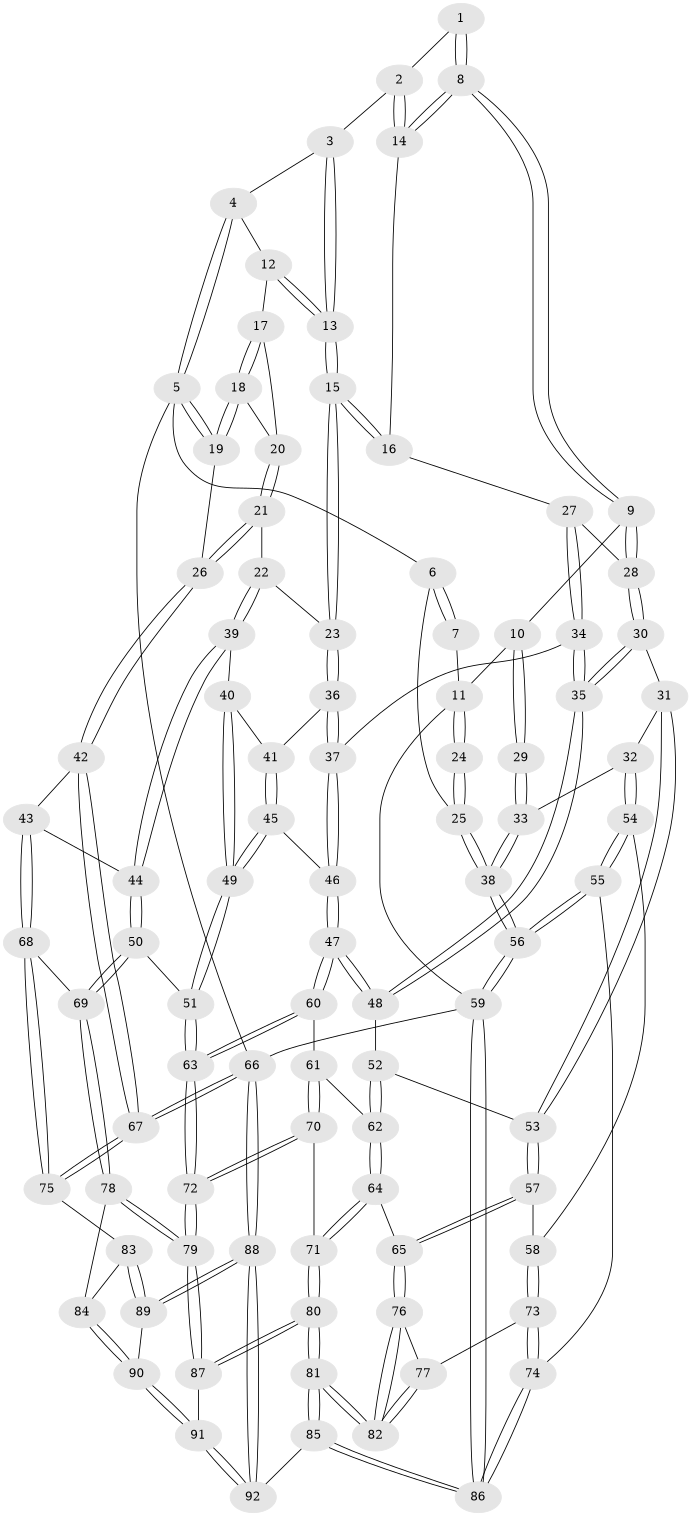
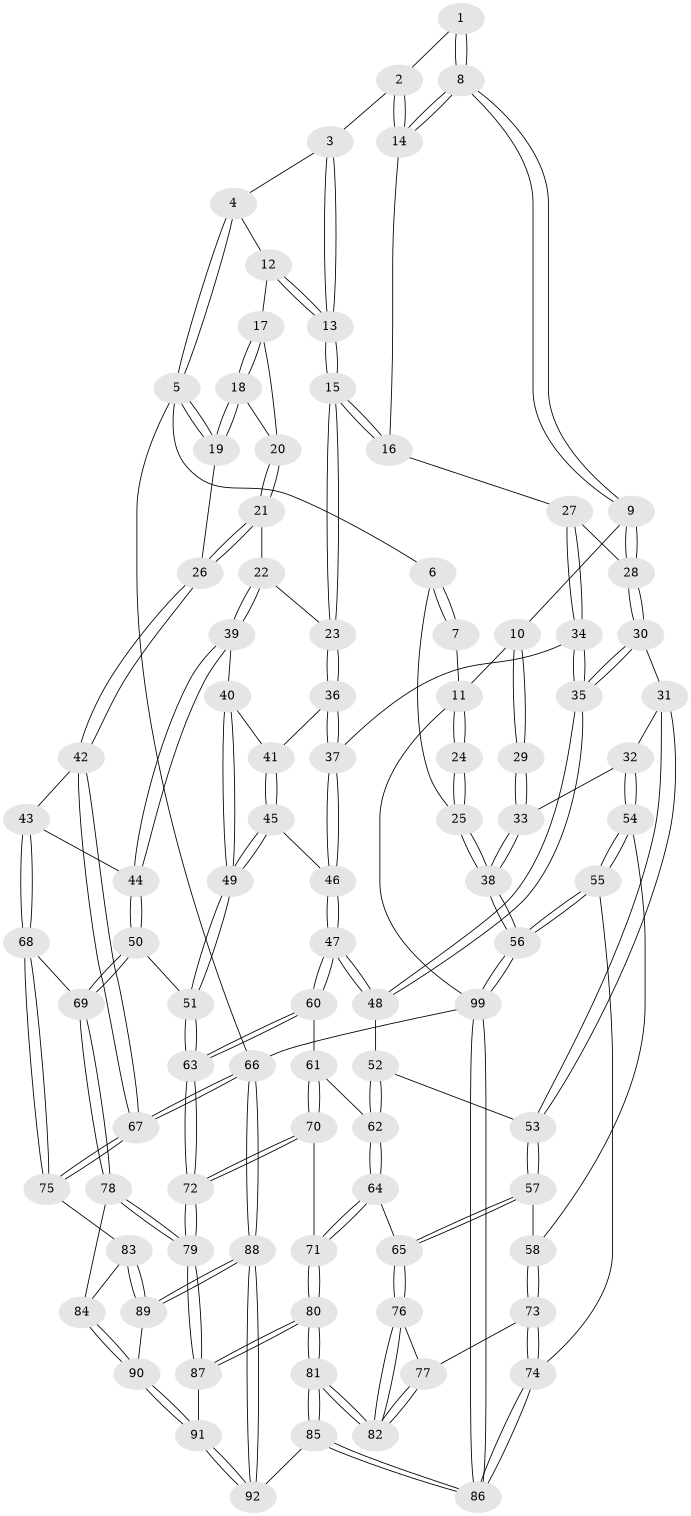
node "59": label "59" -> "99"
